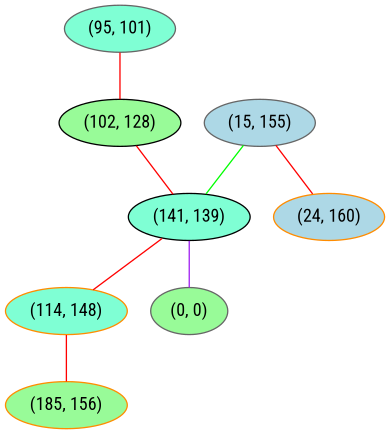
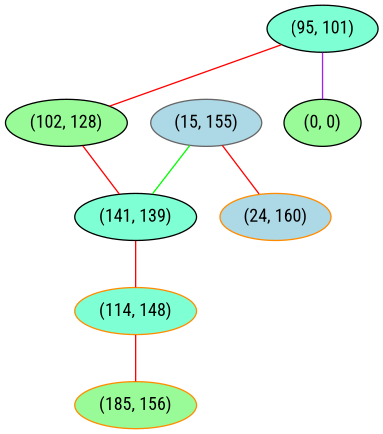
node "(95, 101)": color gray40 -> black
edge "(141, 139)" -- "(0, 0)": now "(95, 101)" -- "(0, 0)"
node "(0, 0)": color gray40 -> black
